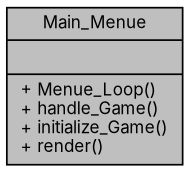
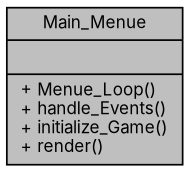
node "Main_Menue": text "+ handle_Game()" -> "+ handle_Events()"
